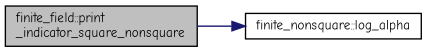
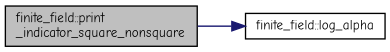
node "finite_nonsquare::log_alpha": label "finite_nonsquare::log_alpha" -> "finite_field::log_alpha"
